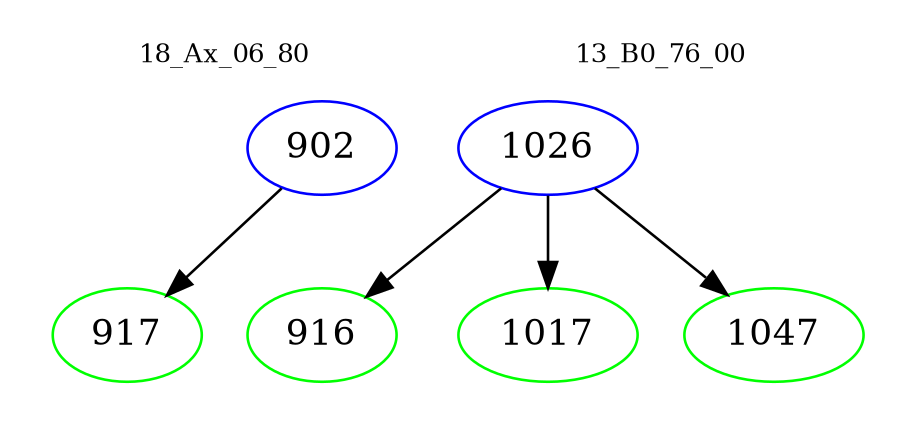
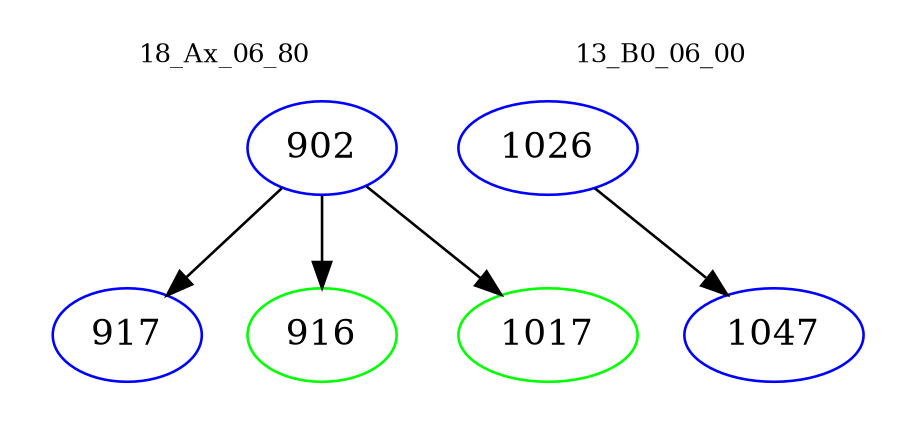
cluster "13_B0_76_00": label "13_B0_76_00" -> "13_B0_06_00"
edge "1026" -> "916": now "902" -> "916"
edge "1026" -> "1017": now "902" -> "1017"
node "917": color green -> blue
node "1047": color green -> blue
